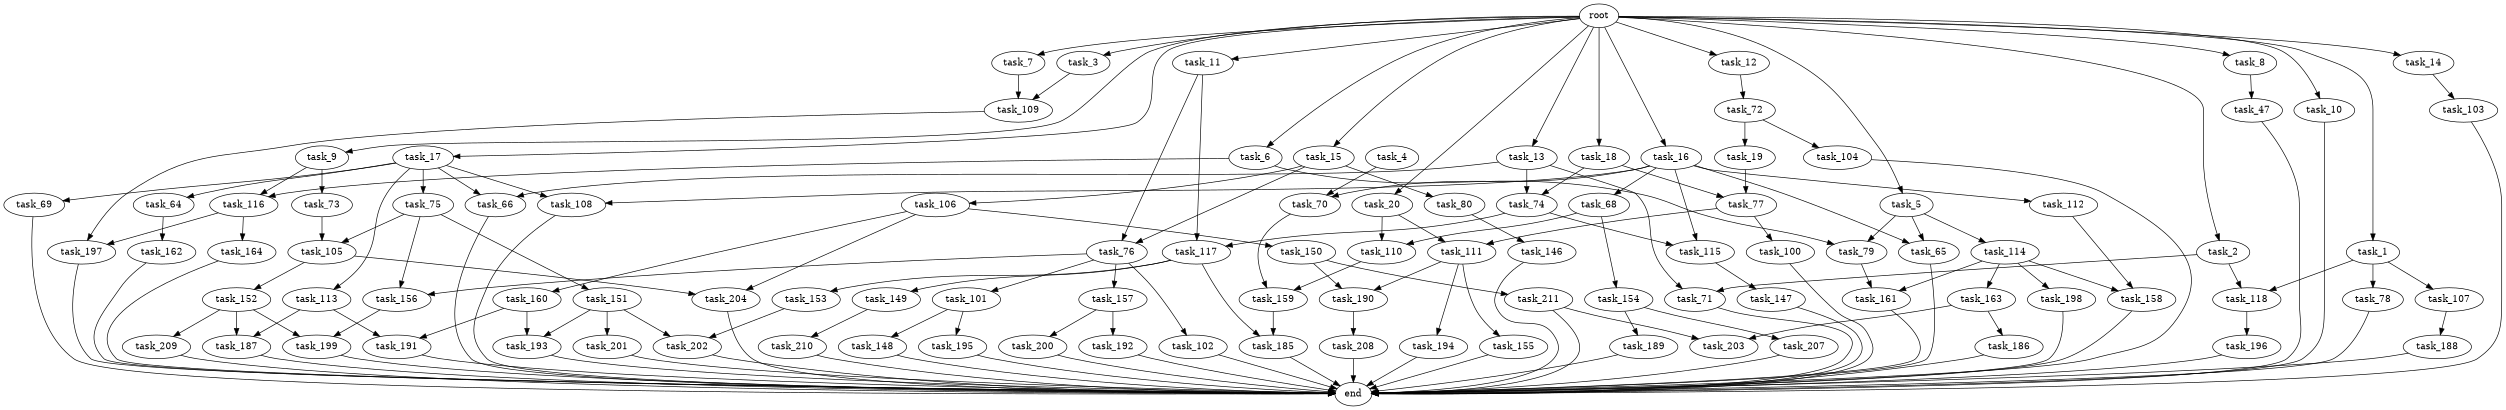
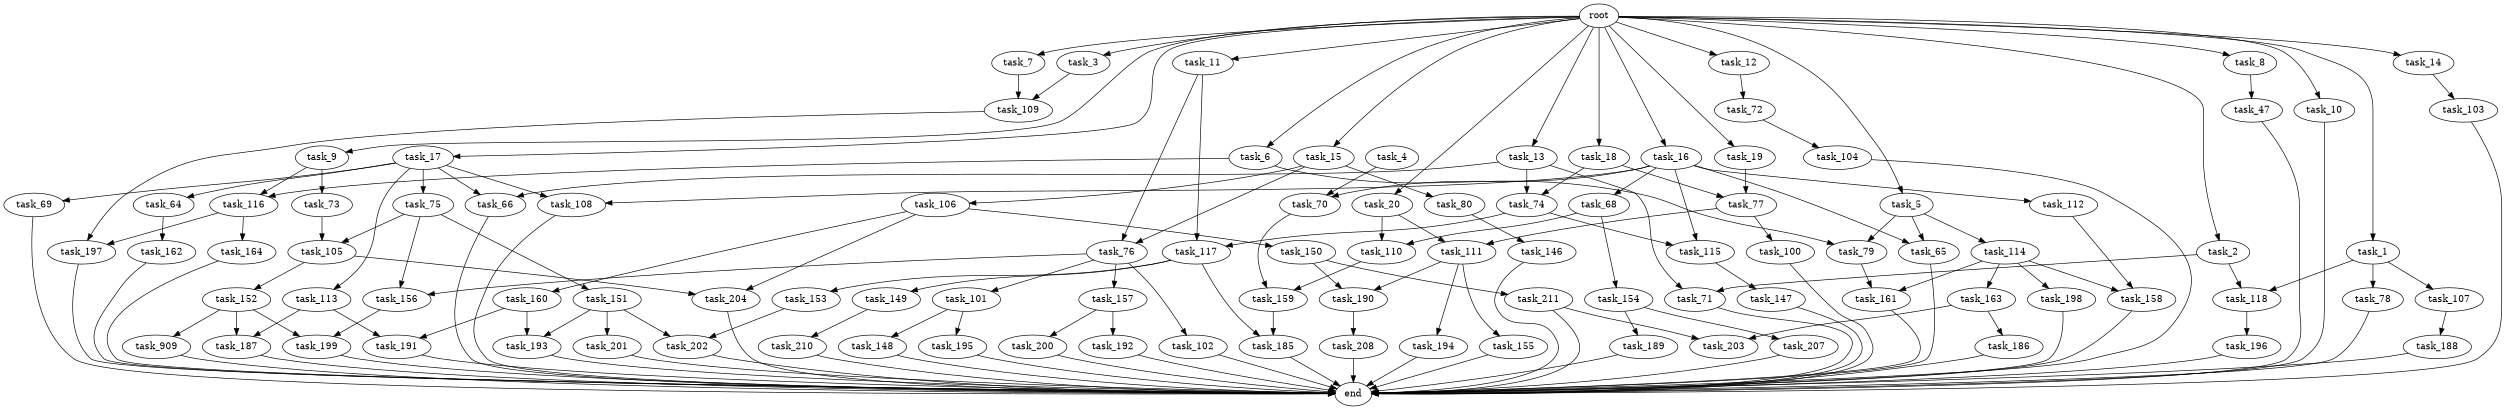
edge "task_72" -> "task_19": now "root" -> "task_19"
node "task_209": label "task_209" -> "task_909"
